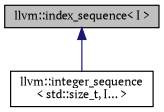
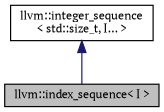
edge "llvm::integer_sequence < std::size_t, I... >" -> "llvm::index_sequence< I >": reversed
